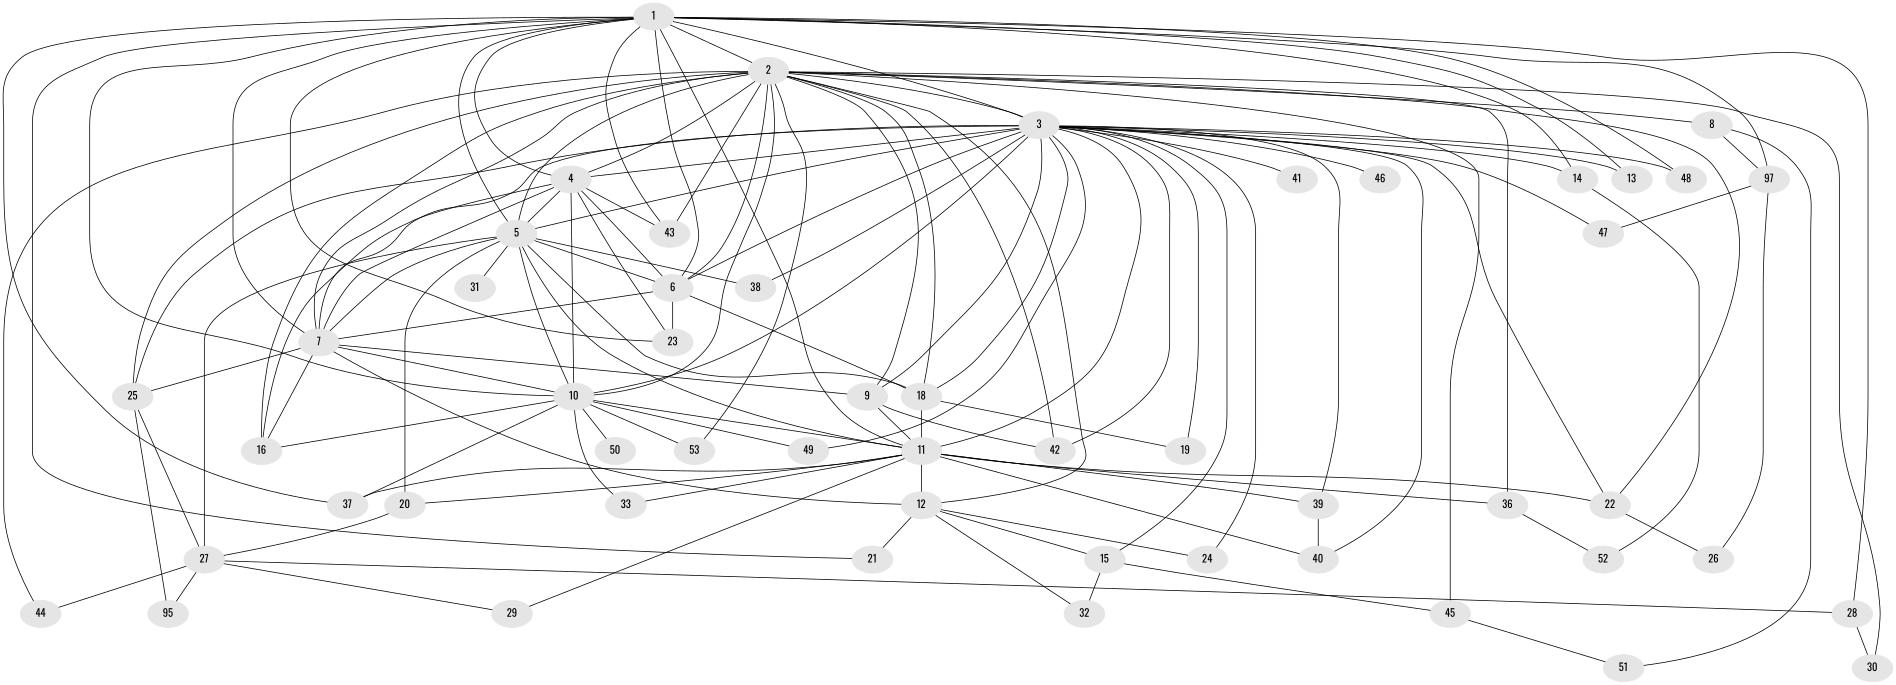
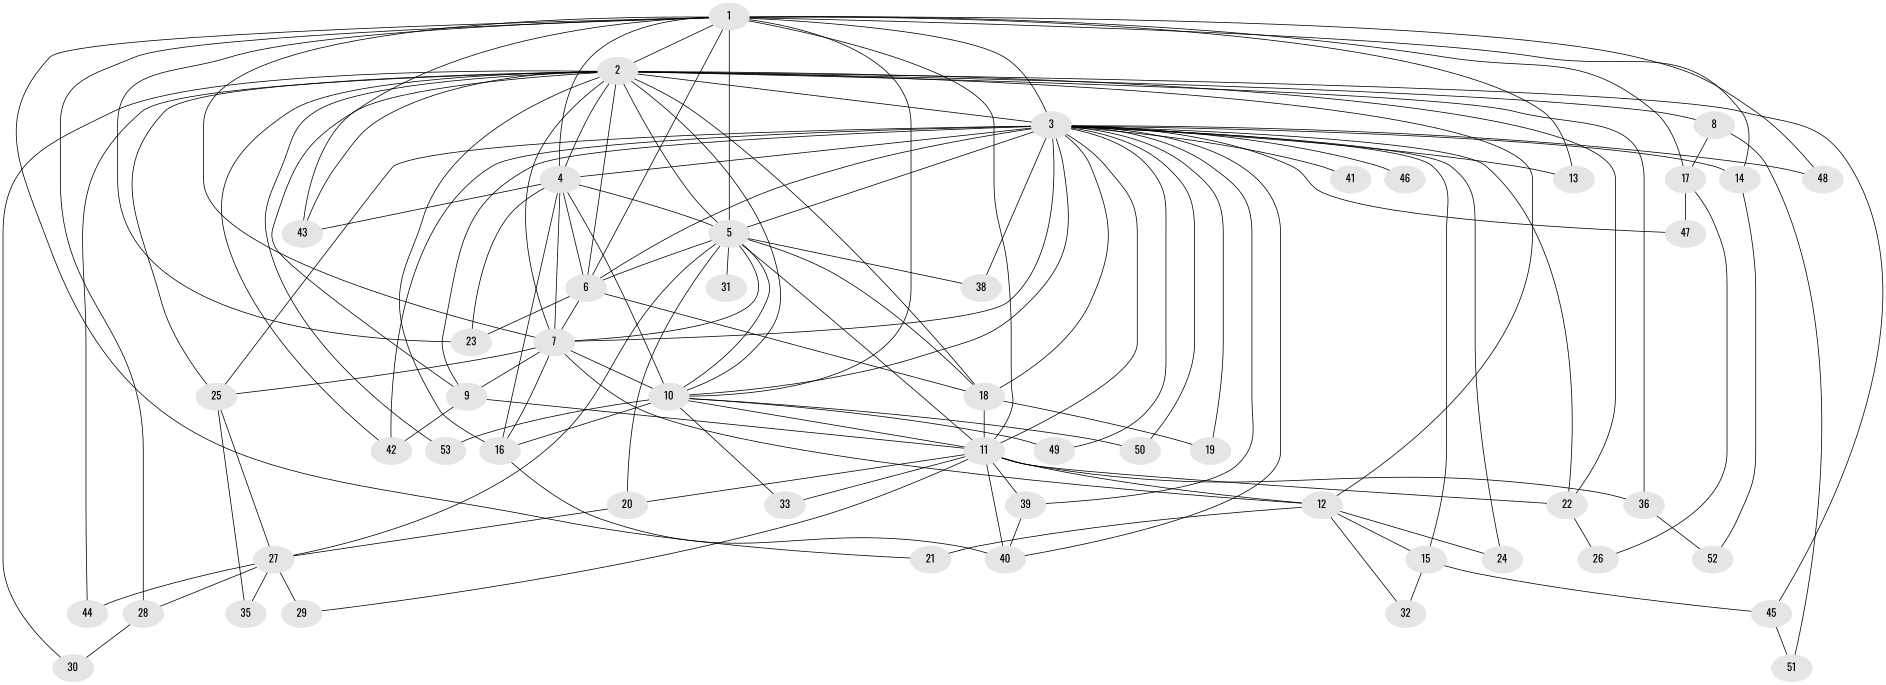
node "97": label "97" -> "17"
edge "3" -- "50": added
node "37": removed
edge "16" -- "40": added
node "95": label "95" -> "35"
